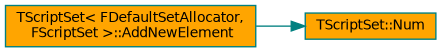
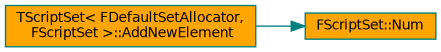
node "TScriptSet::Num": label "TScriptSet::Num" -> "FScriptSet::Num"
